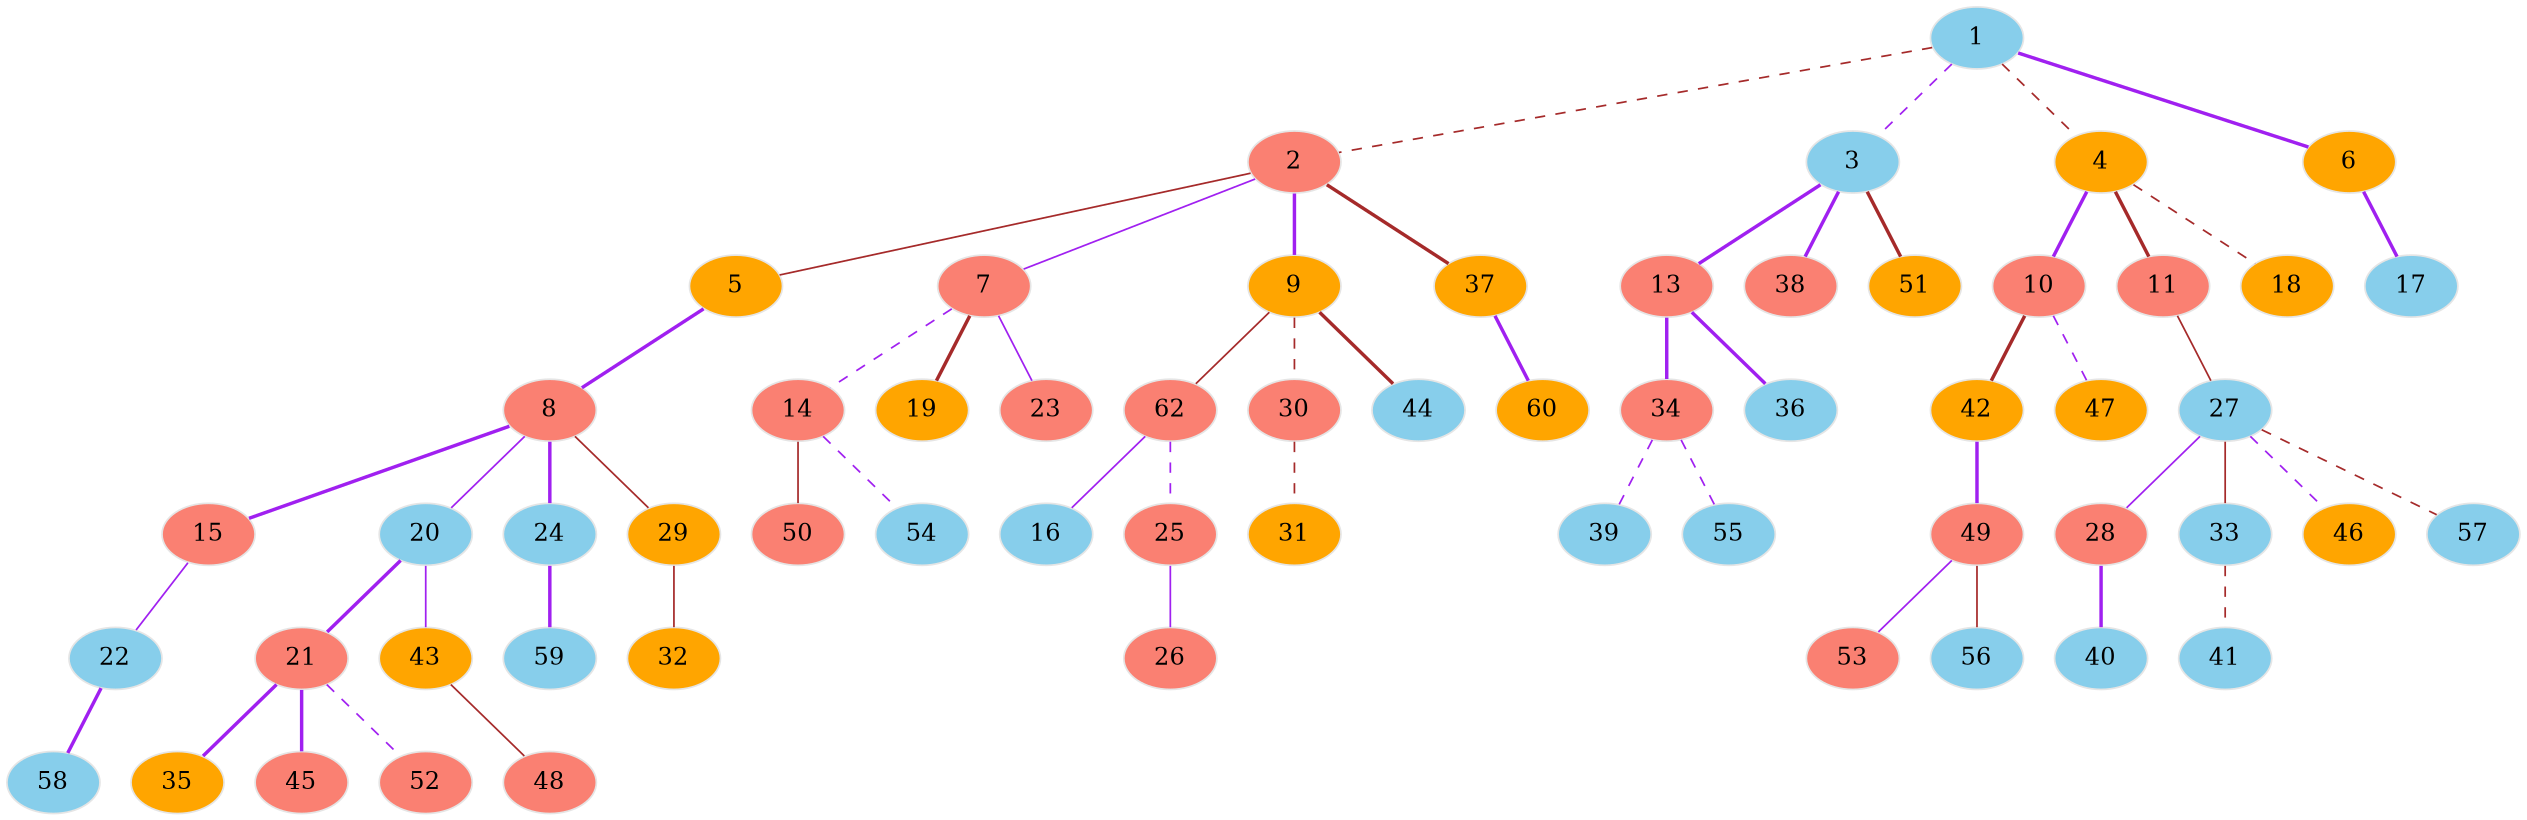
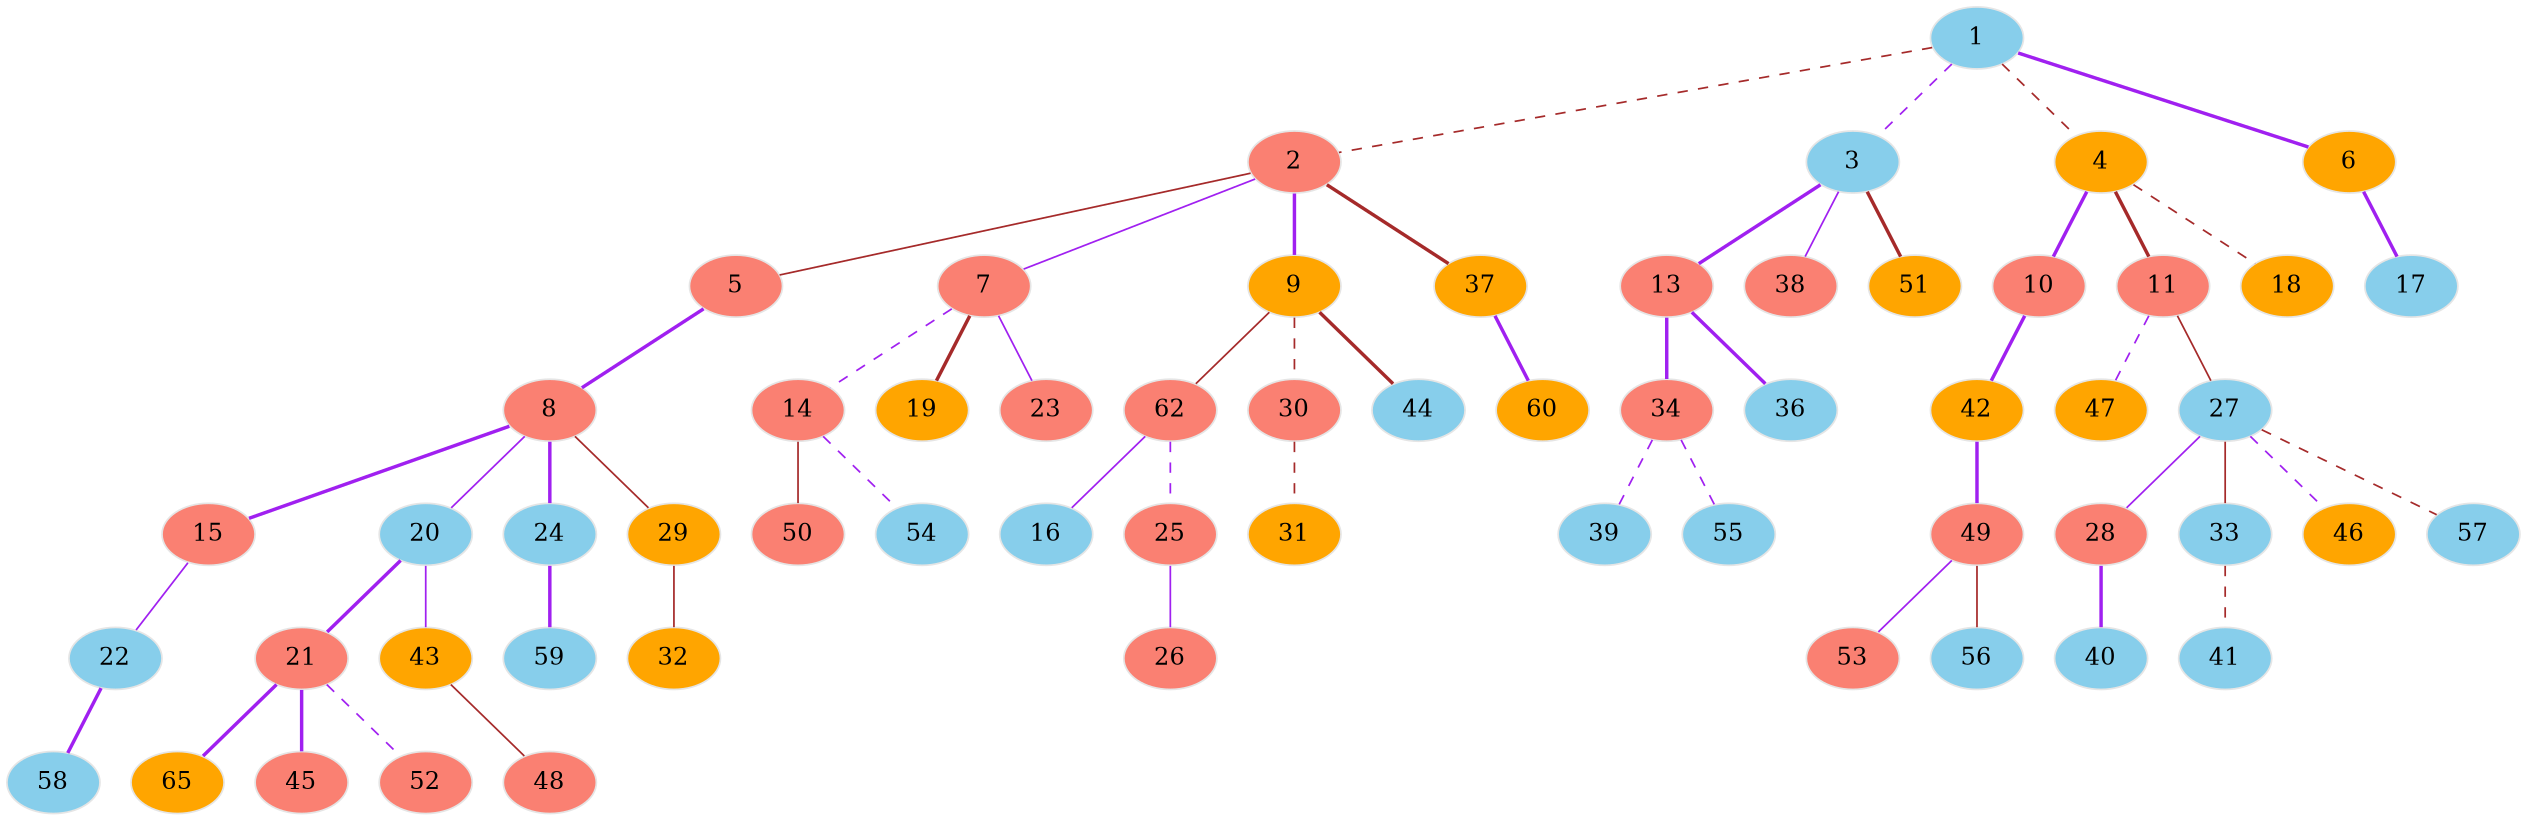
edge "3" -- "38": style bold -> solid
node "5": fillcolor orange -> salmon
edge "10" -- "42": color brown -> purple
edge "10" -- "47": now "11" -- "47"
node "35": label "35" -> "65"
